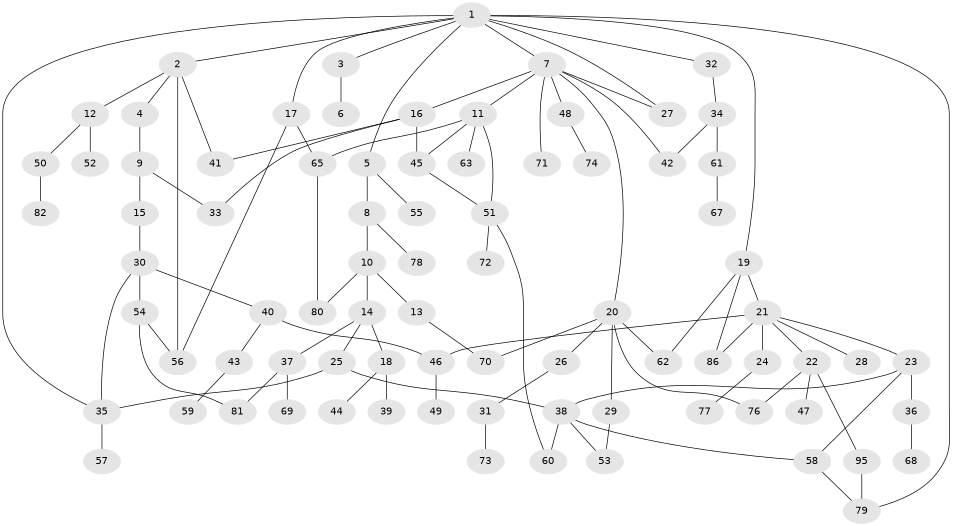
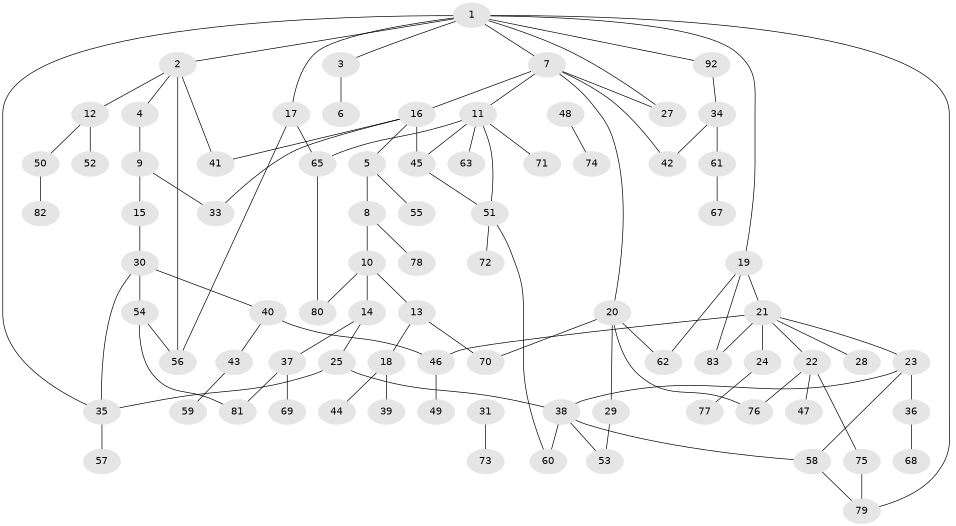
node "32": label "32" -> "92"
edge "1" -- "5": now "16" -- "5"
edge "7" -- "48": removed
edge "7" -- "71": now "11" -- "71"
edge "14" -- "18": now "13" -- "18"
node "26": removed
node "86": label "86" -> "83"
node "95": label "95" -> "75"
